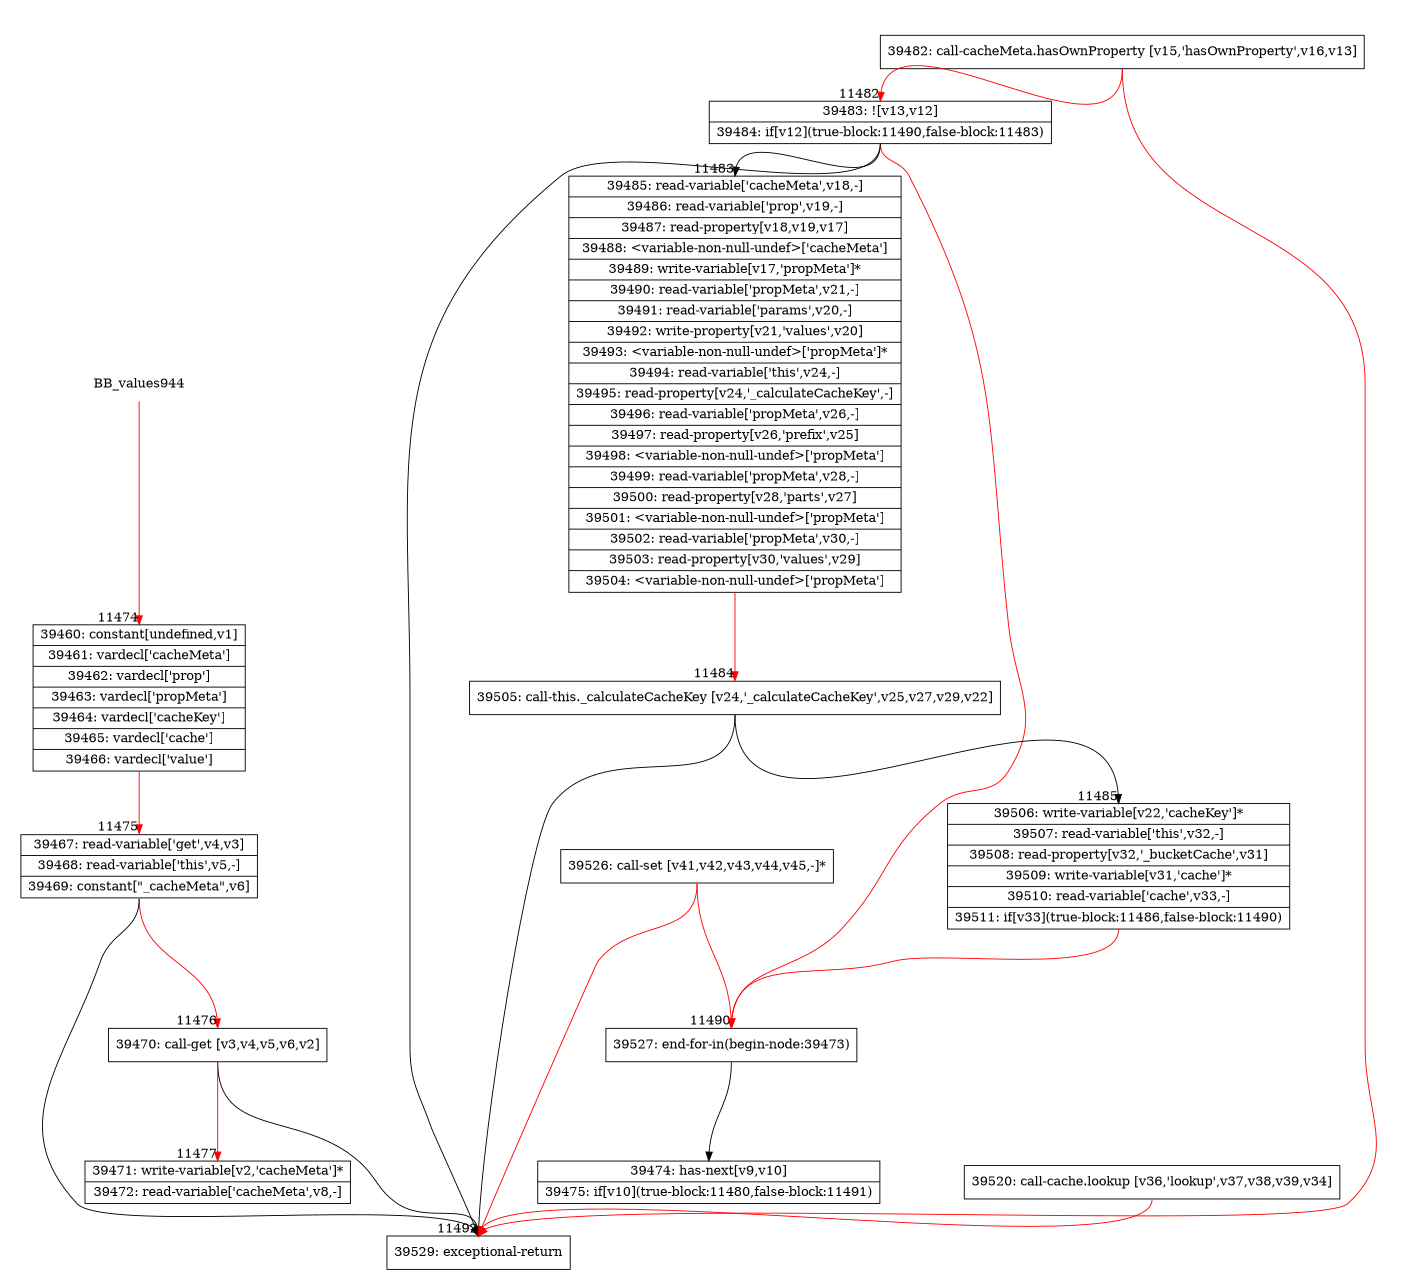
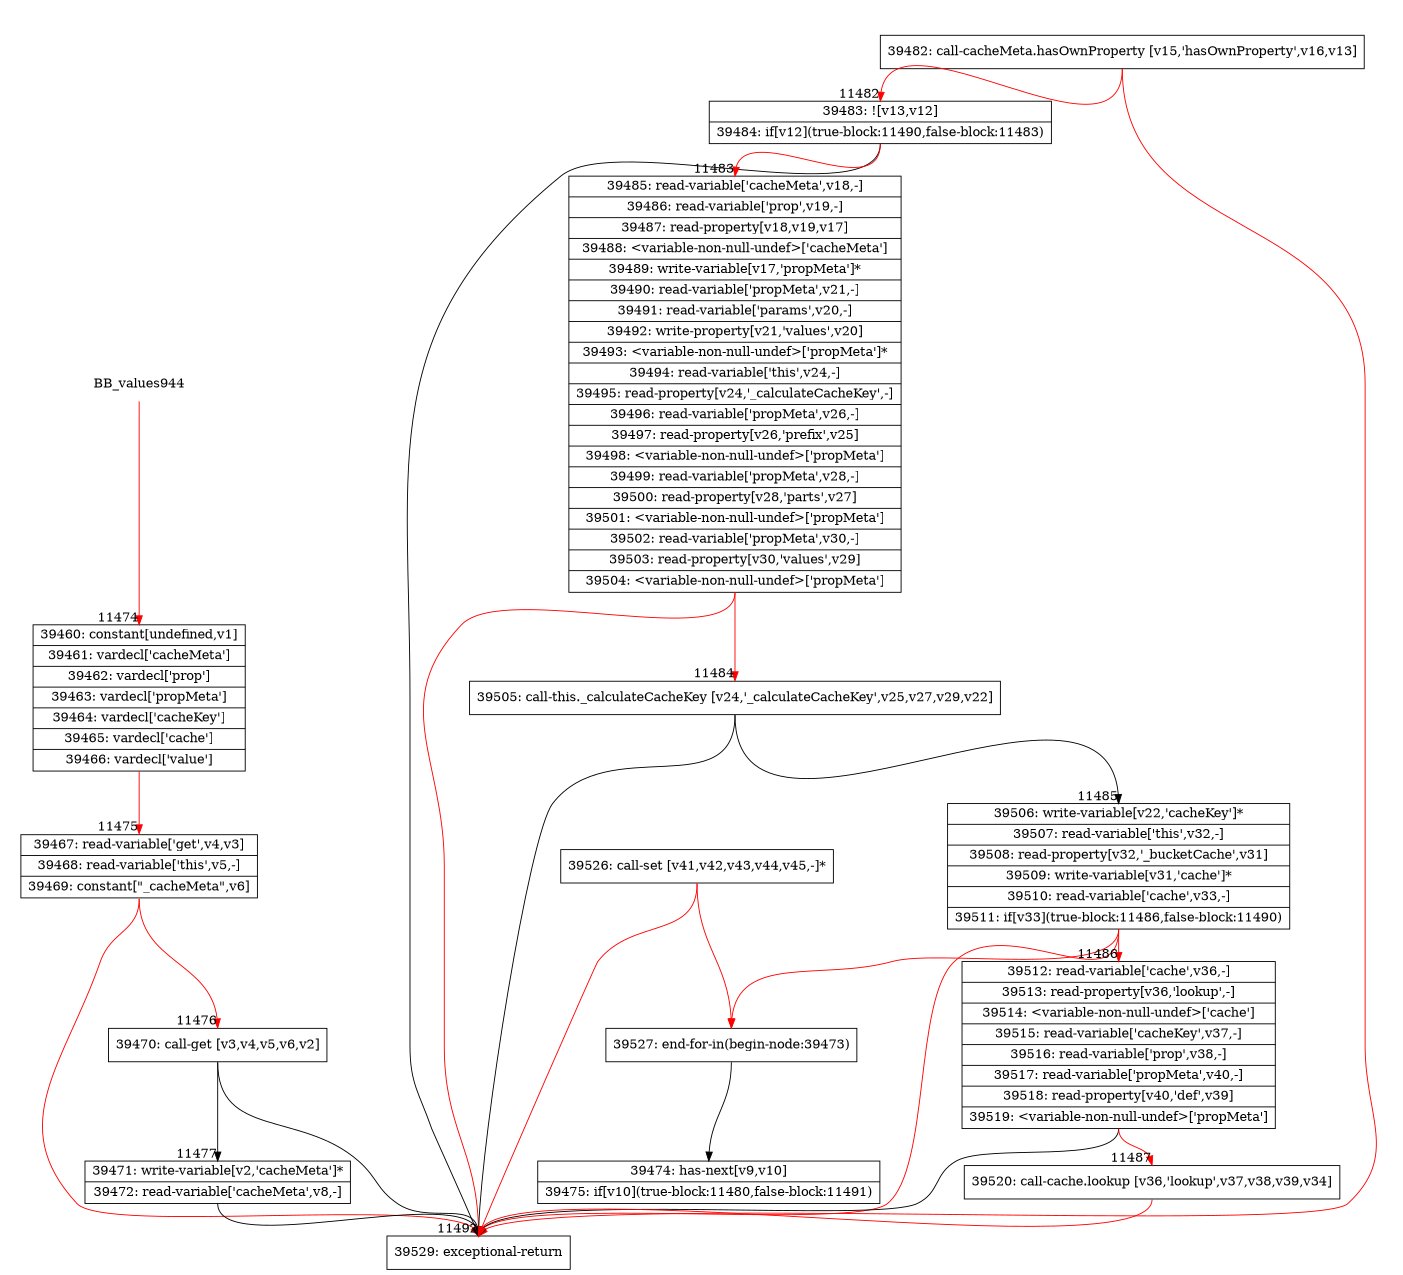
edge "39483: ![v13,v12]" -> "39485: read-variable['cacheMeta',v18,-]": color black -> red
edge "39483: ![v13,v12]" -> "39527: end-for-in(begin-node:39473)": removed
edge "39485: read-variable['cacheMeta',v18,-]" -> "39529: exceptional-return": added
node "39512: read-variable['cache',v36,-]": added
edge "39470: call-get [v3,v4,v5,v6,v2]" -> "39471: write-variable[v2,'cacheMeta']*": color red -> black
edge "39506: write-variable[v22,'cacheKey']*" -> "39529: exceptional-return": added
edge "39467: read-variable['get',v4,v3]" -> "39529: exceptional-return": color black -> red
edge "39471: write-variable[v2,'cacheMeta']*" -> "39529: exceptional-return": added
